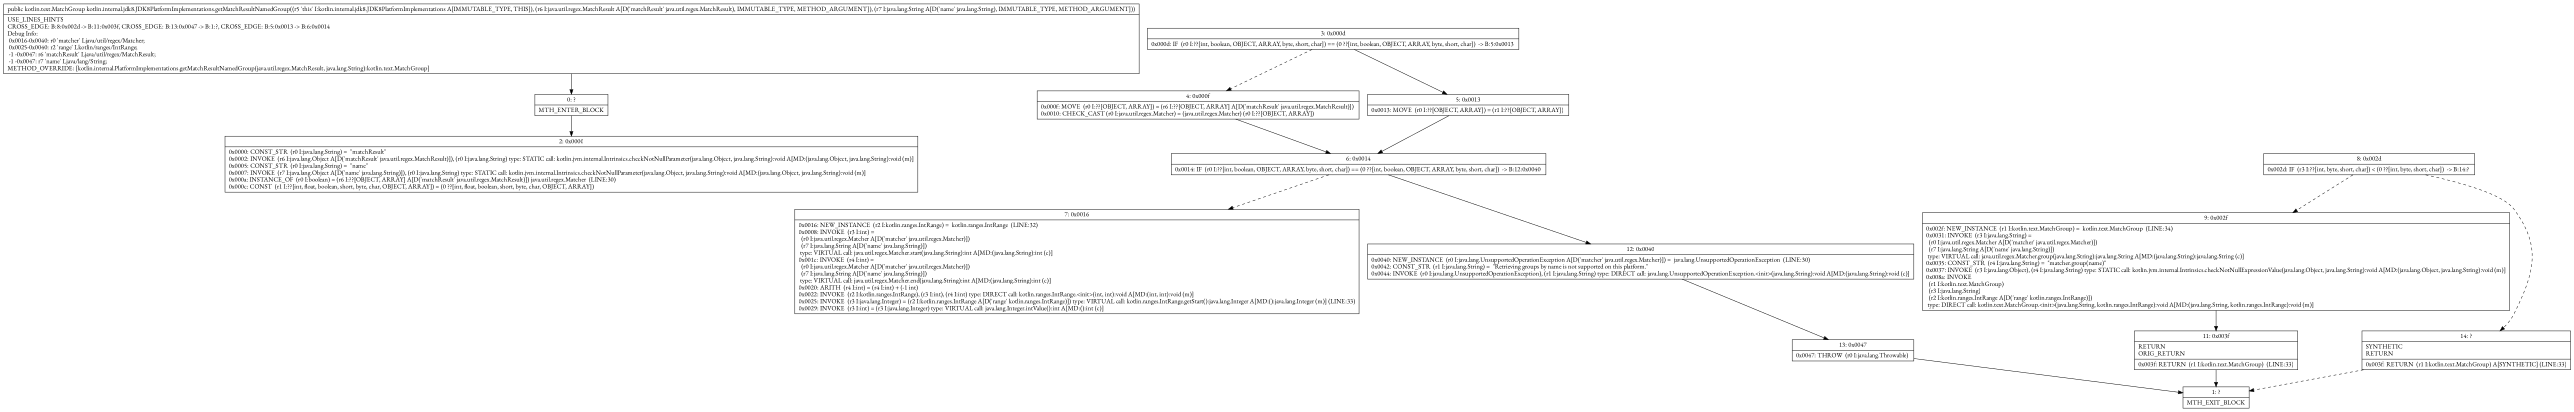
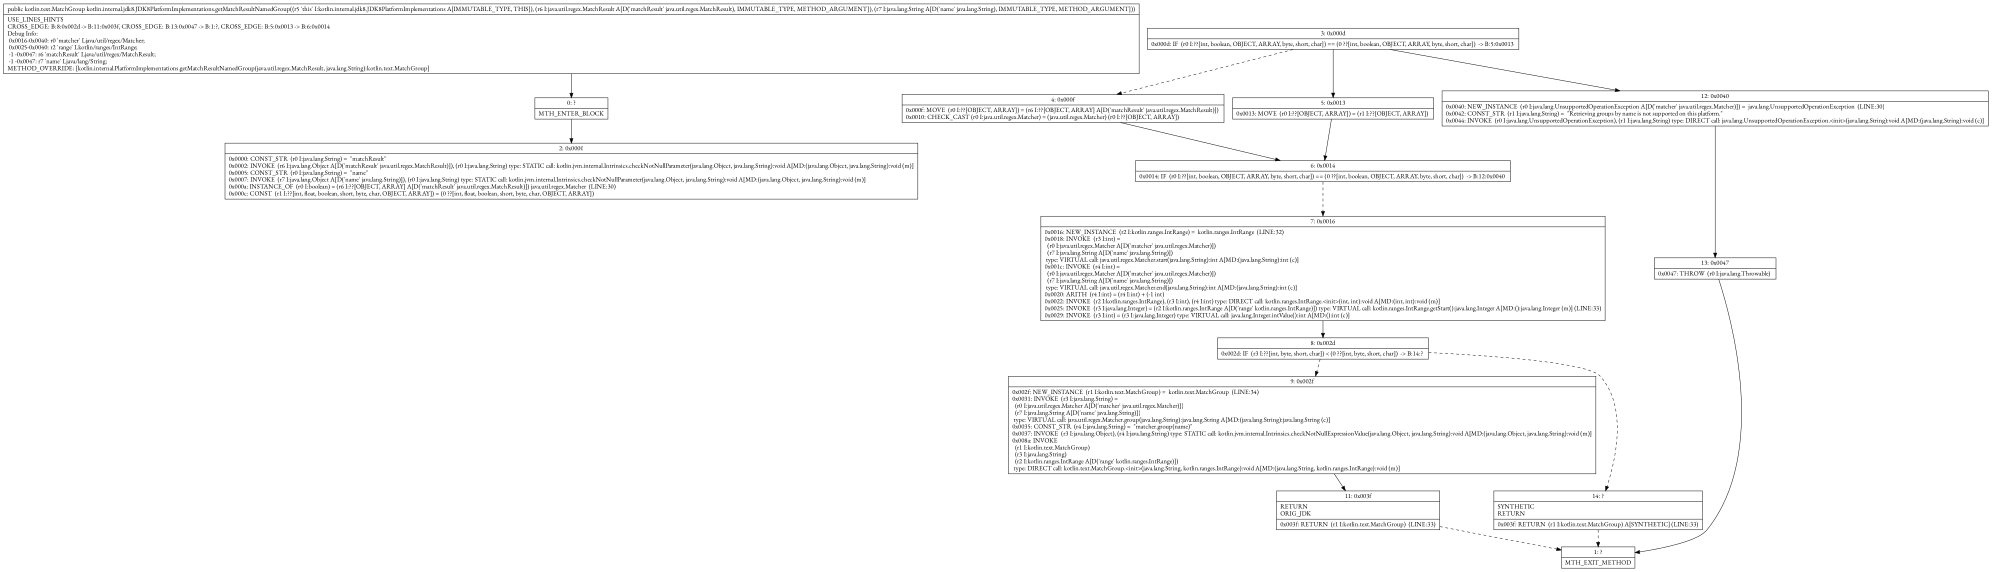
edge "6: 0x0014" -> "12: 0x0040": now "3: 0x000d" -> "12: 0x0040"
node "7: 0x0016": text "0x0008: INVOKE  (r3 I:int) =" -> "0x0018: INVOKE  (r3 I:int) ="
edge "7: 0x0016" -> "8: 0x002d": added
node "11: 0x003f": text "ORIG_RETURN" -> "ORIG_JDK"
edge "11: 0x003f" -> "1: ?": style solid -> dashed
node "1: ?": text "MTH_EXIT_BLOCK" -> "MTH_EXIT_METHOD"
